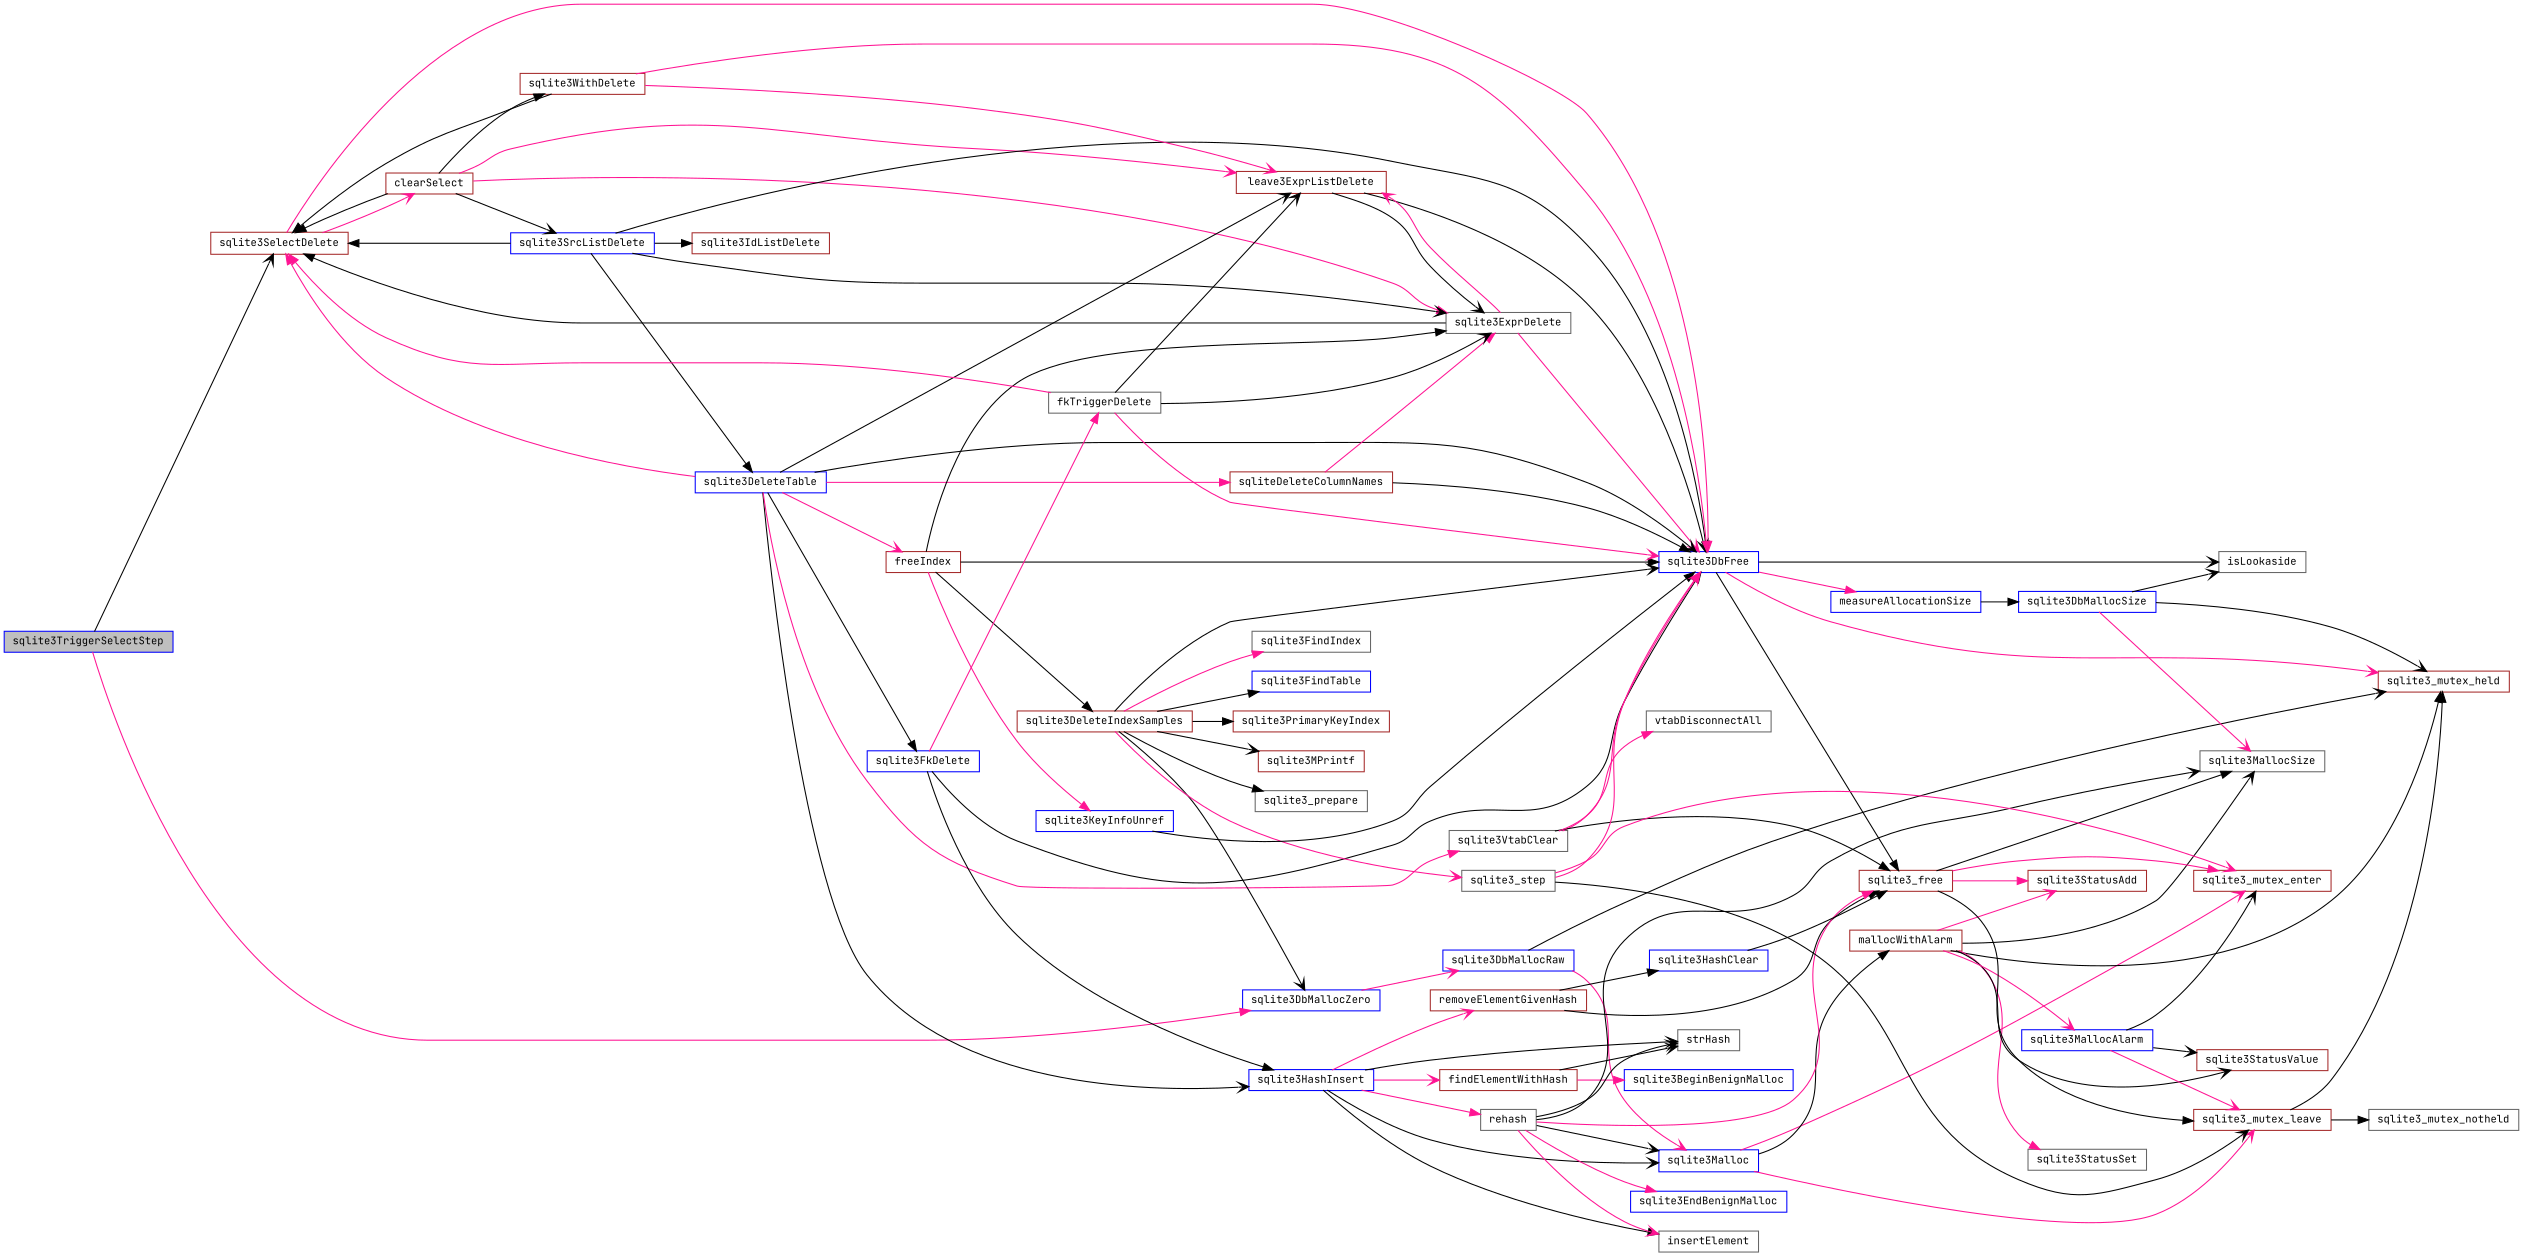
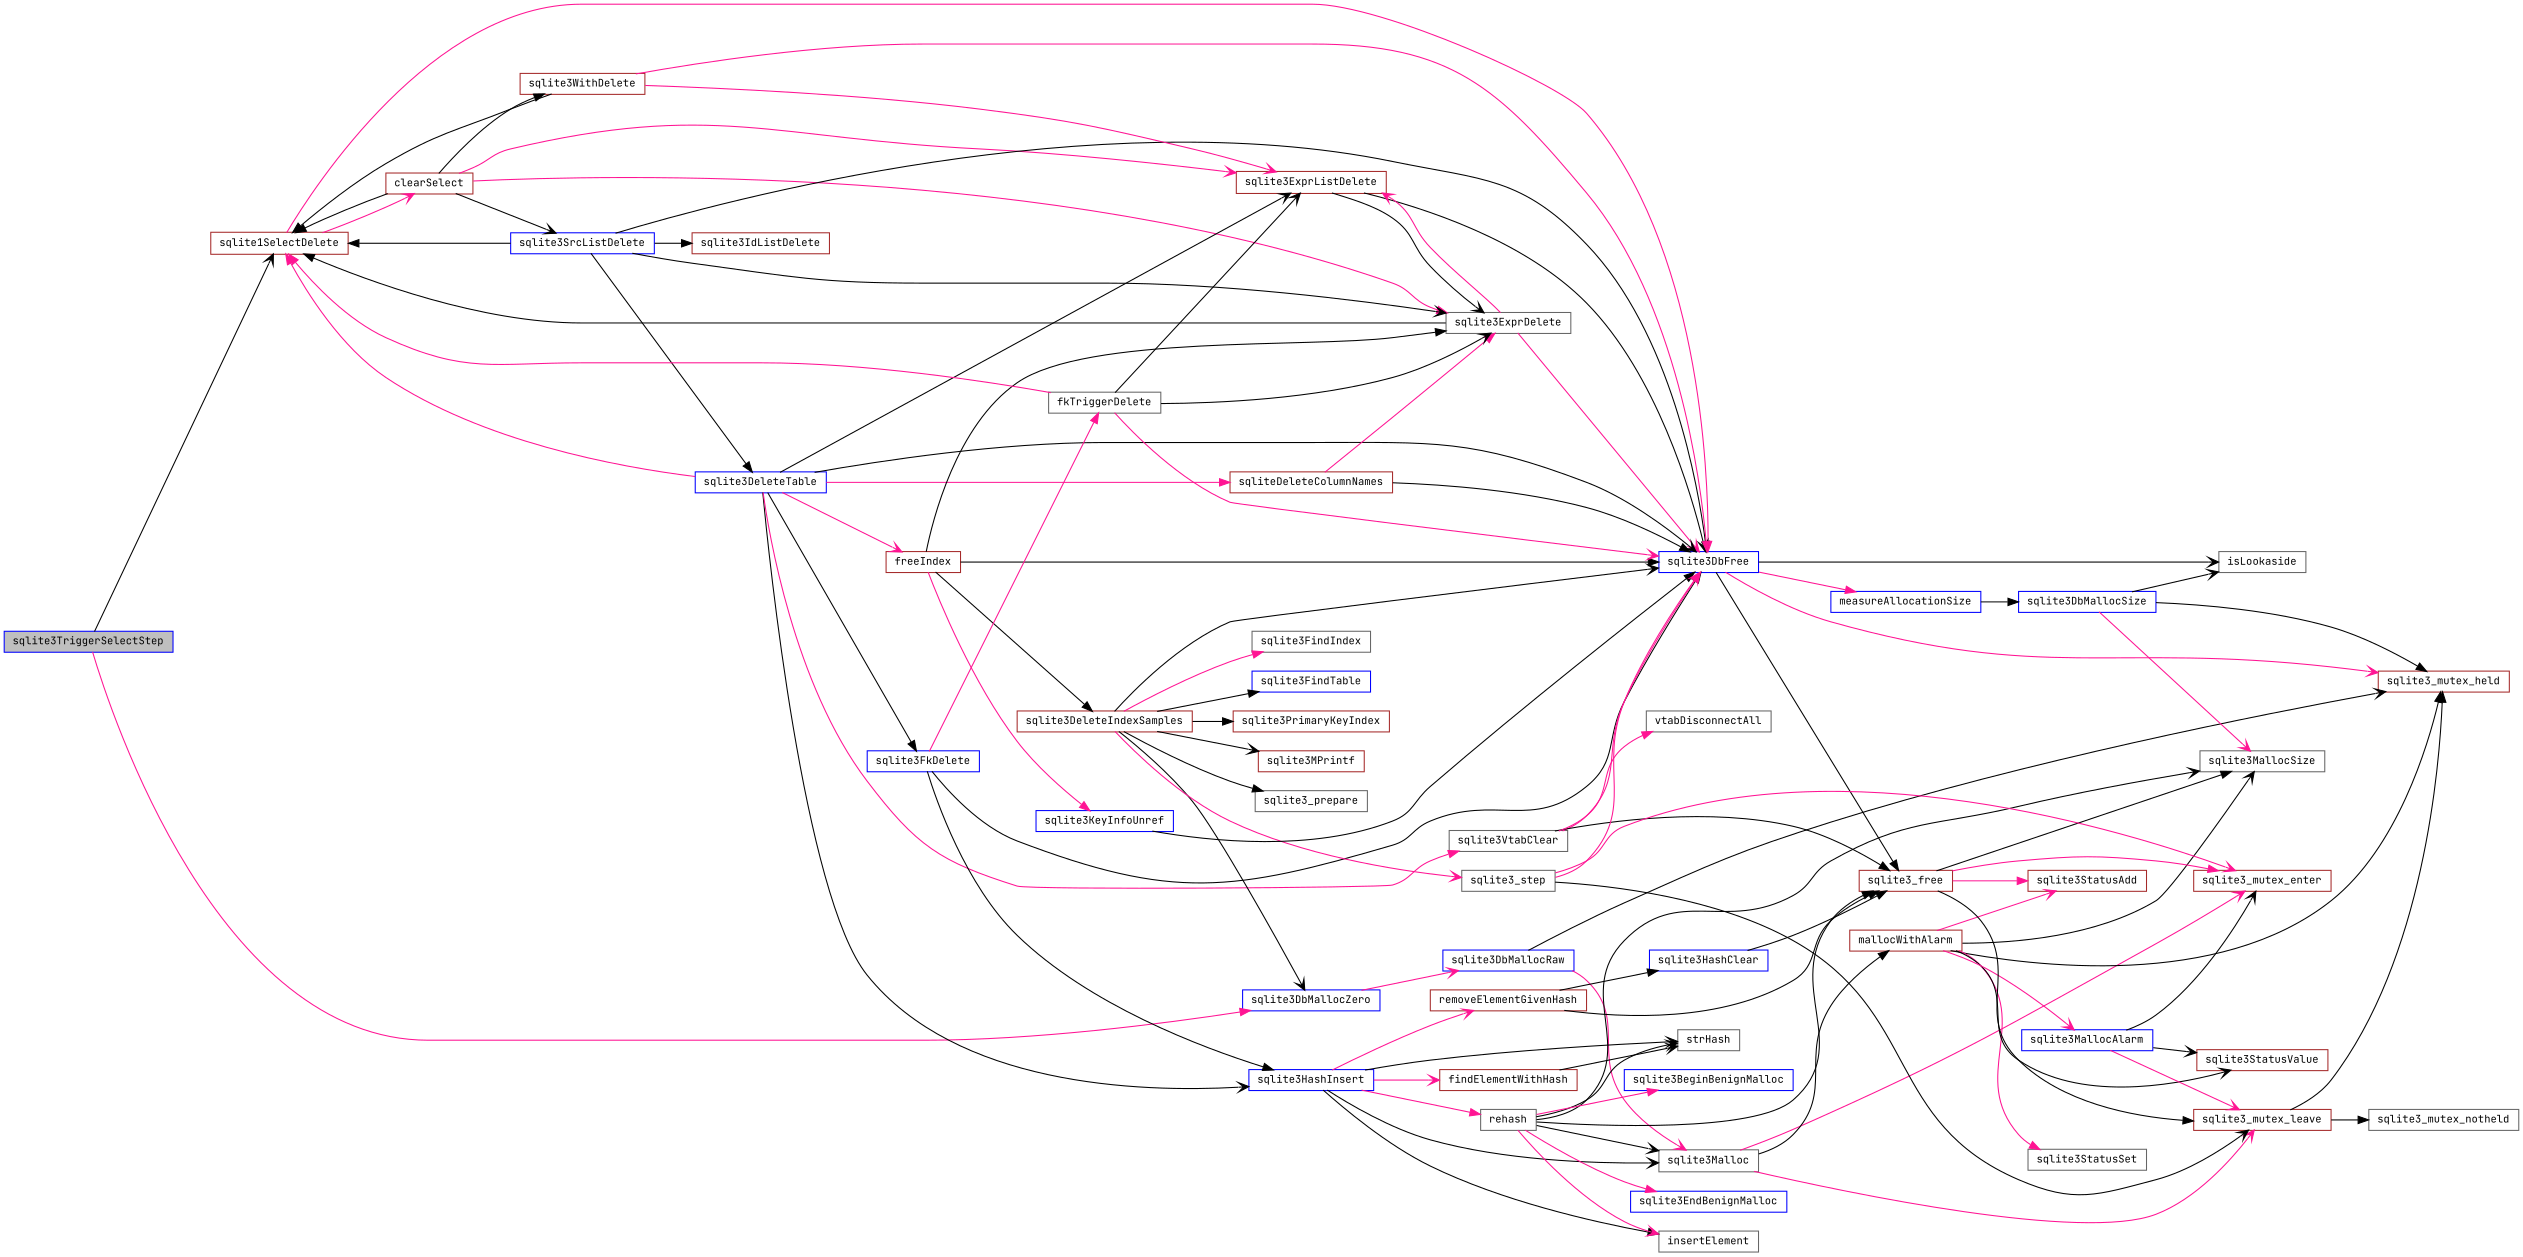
node "leave3ExprListDelete": label "leave3ExprListDelete" -> "sqlite3ExprListDelete"
node "sqlite3SelectDelete": label "sqlite3SelectDelete" -> "sqlite1SelectDelete"
edge "sqlite3DbMallocSize" -> "sqlite3_mutex_held": arrowhead vee -> normal
edge "findElementWithHash" -> "sqlite3BeginBenignMalloc": now "rehash" -> "sqlite3BeginBenignMalloc"
edge "rehash" -> "sqlite3_free": color deeppink -> black
node "sqlite3Malloc": color blue -> gray40
